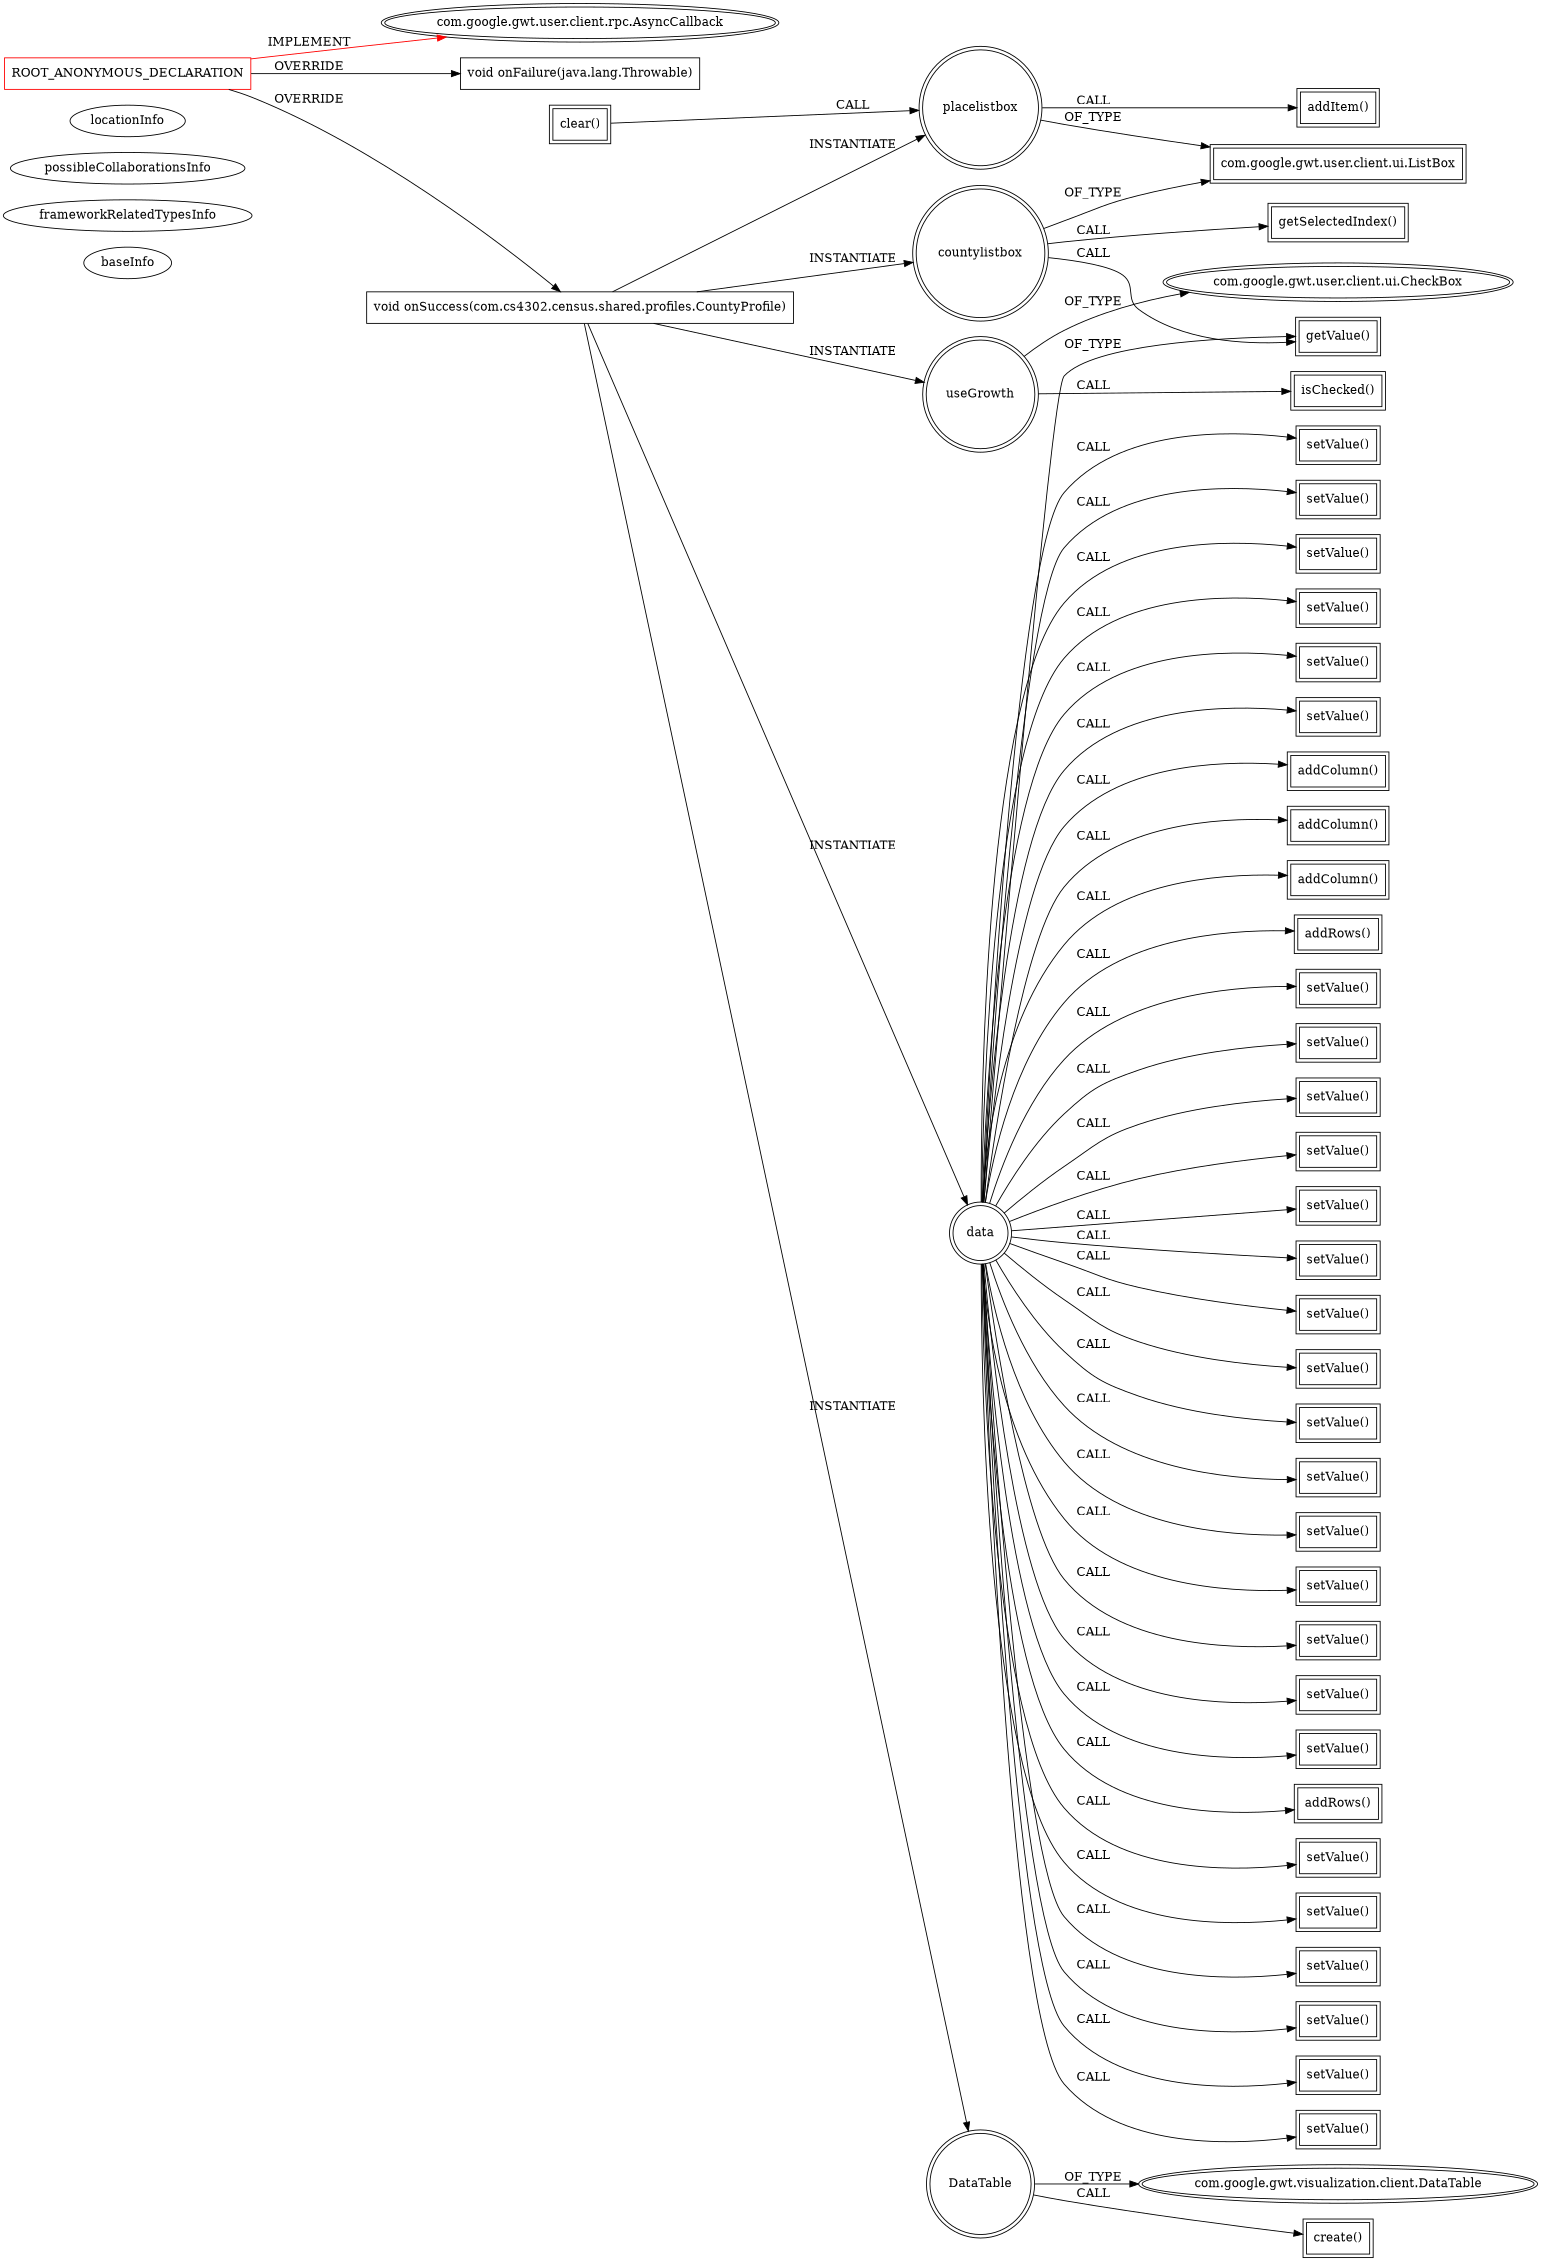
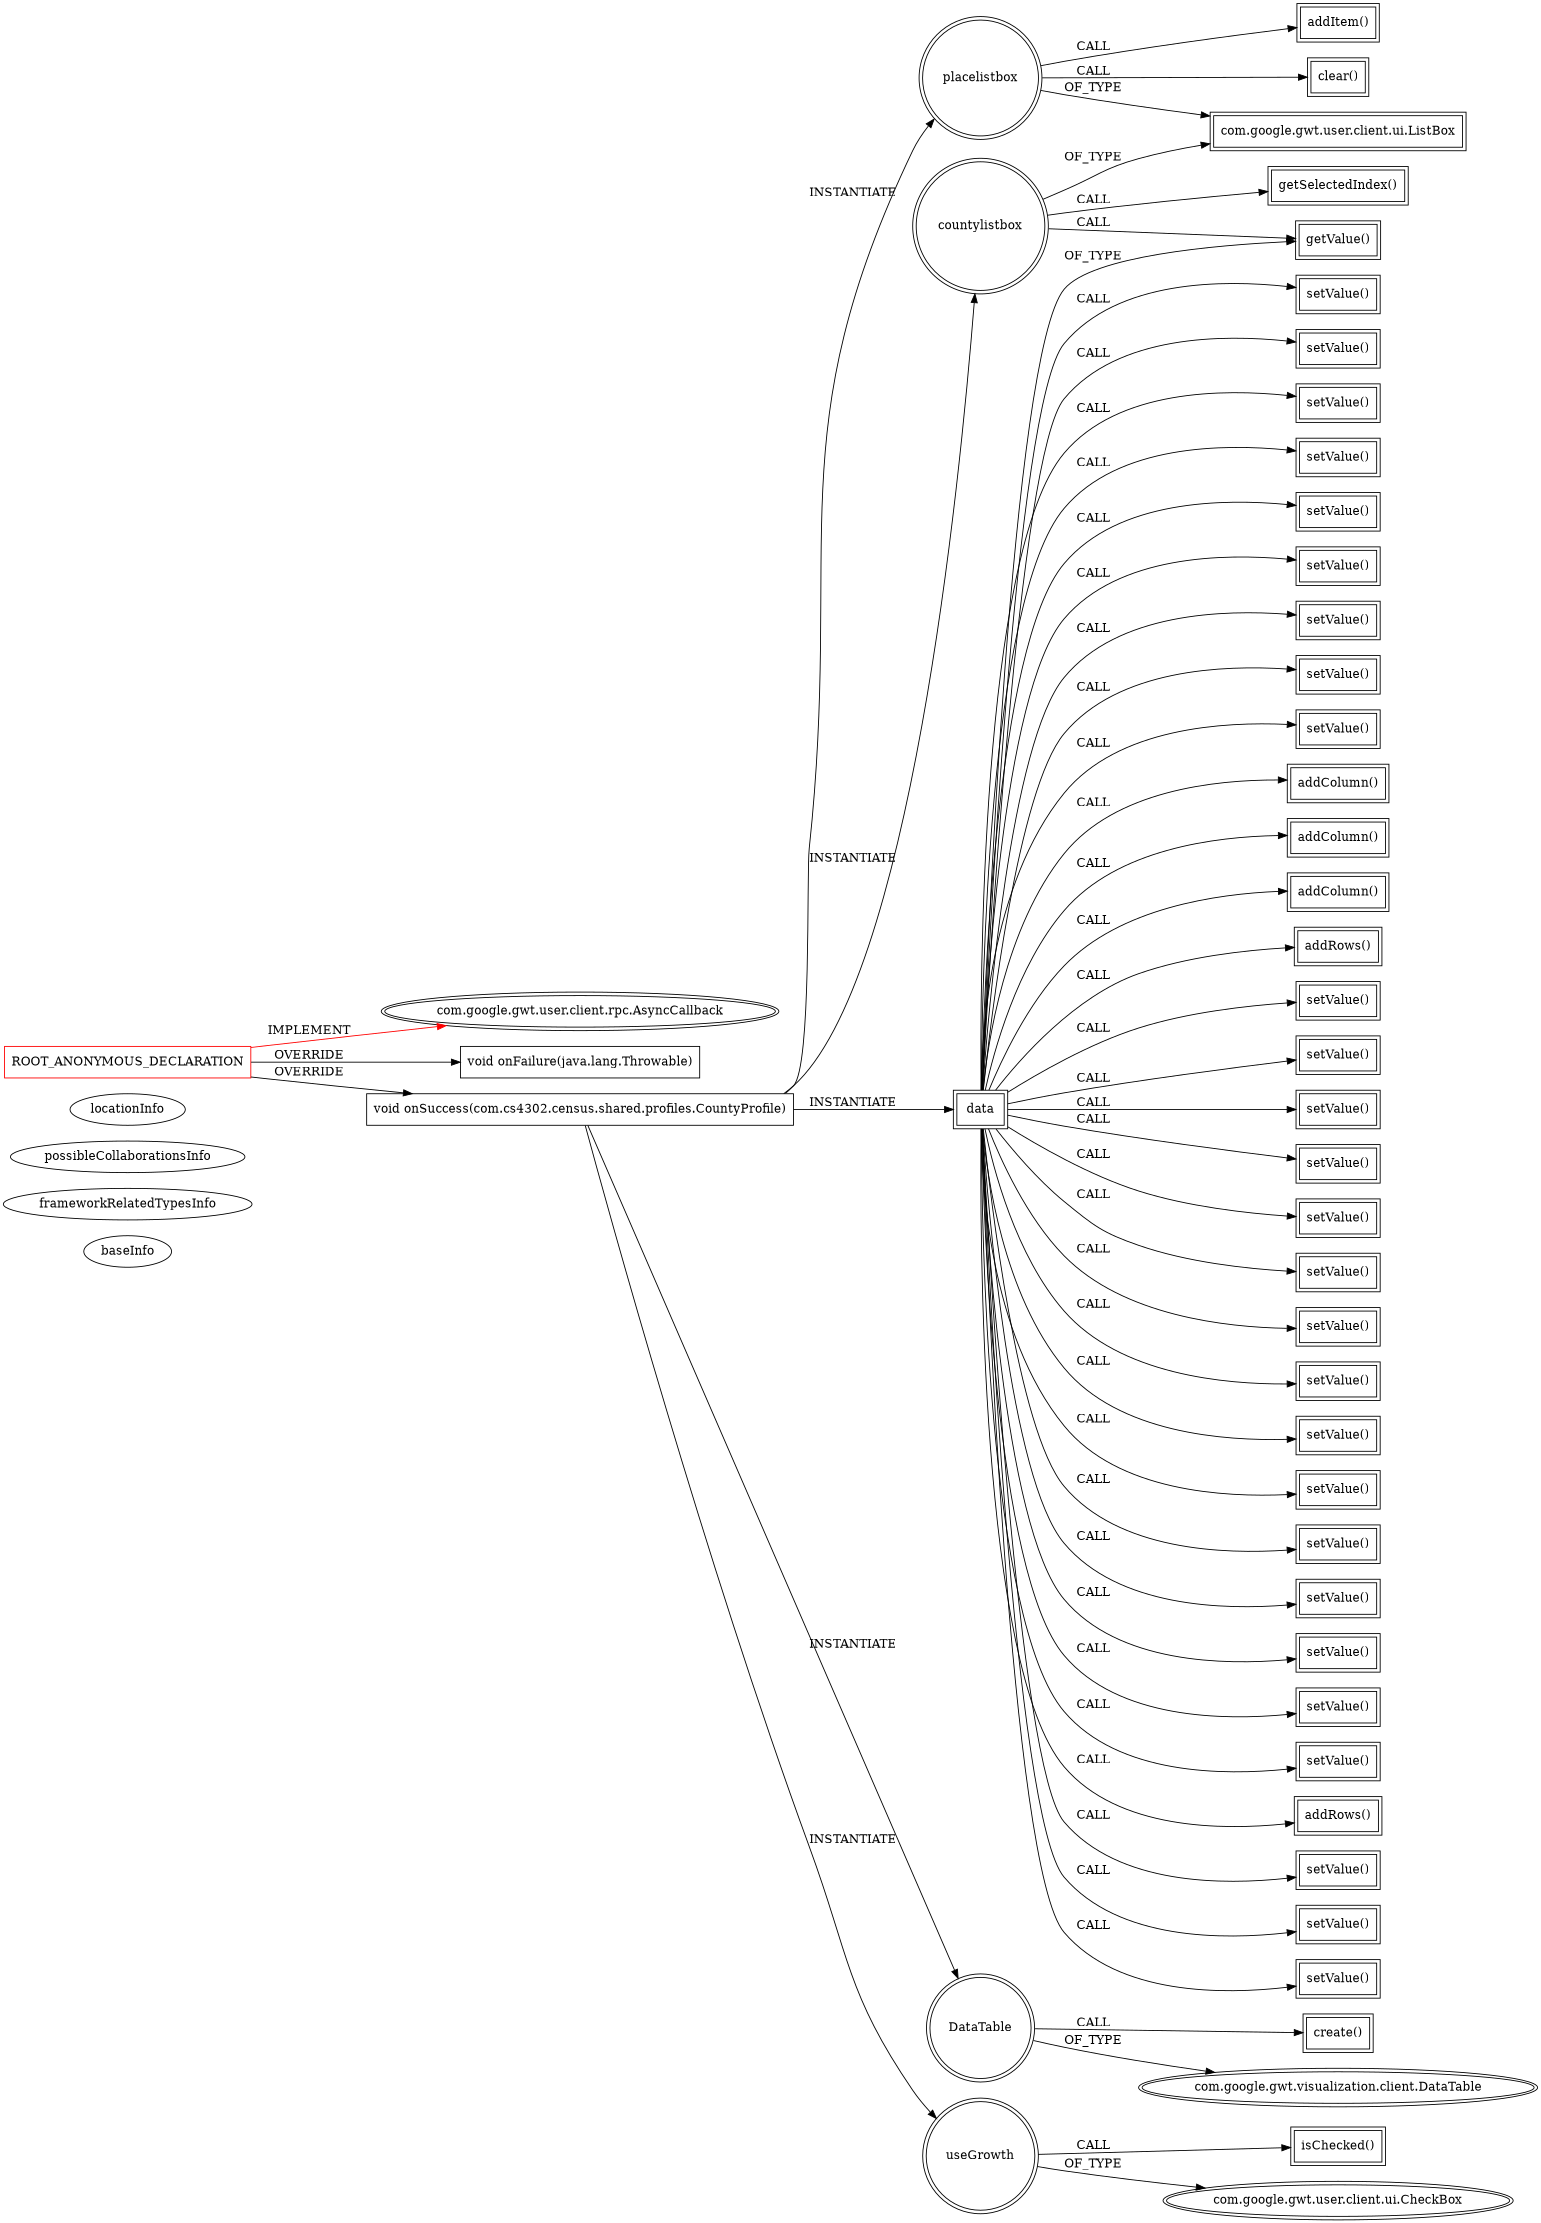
edge "clear()" -> "placelistbox": reversed
node "data": shape circle -> box
